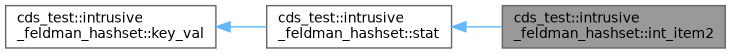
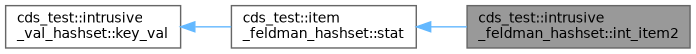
node "cds_test::intrusive _feldman_hashset::key_val": label "cds_test::intrusive _feldman_hashset::key_val" -> "cds_test::intrusive _val_hashset::key_val"
node "cds_test::intrusive _feldman_hashset::stat": label "cds_test::intrusive _feldman_hashset::stat" -> "cds_test::item _feldman_hashset::stat"
